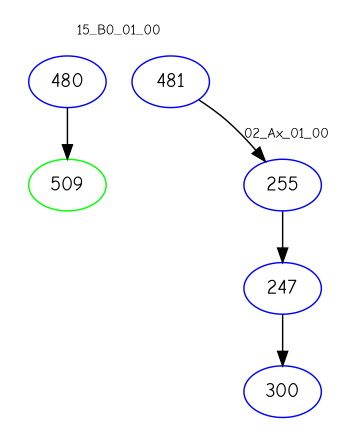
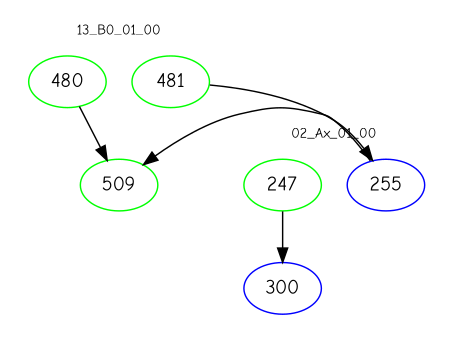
cluster "15_B0_01_00": label "15_B0_01_00" -> "13_B0_01_00"
node "480": color blue -> green
node "481": color blue -> green
edge "255" -> "247": now "255" -> "509"
node "247": color blue -> green
